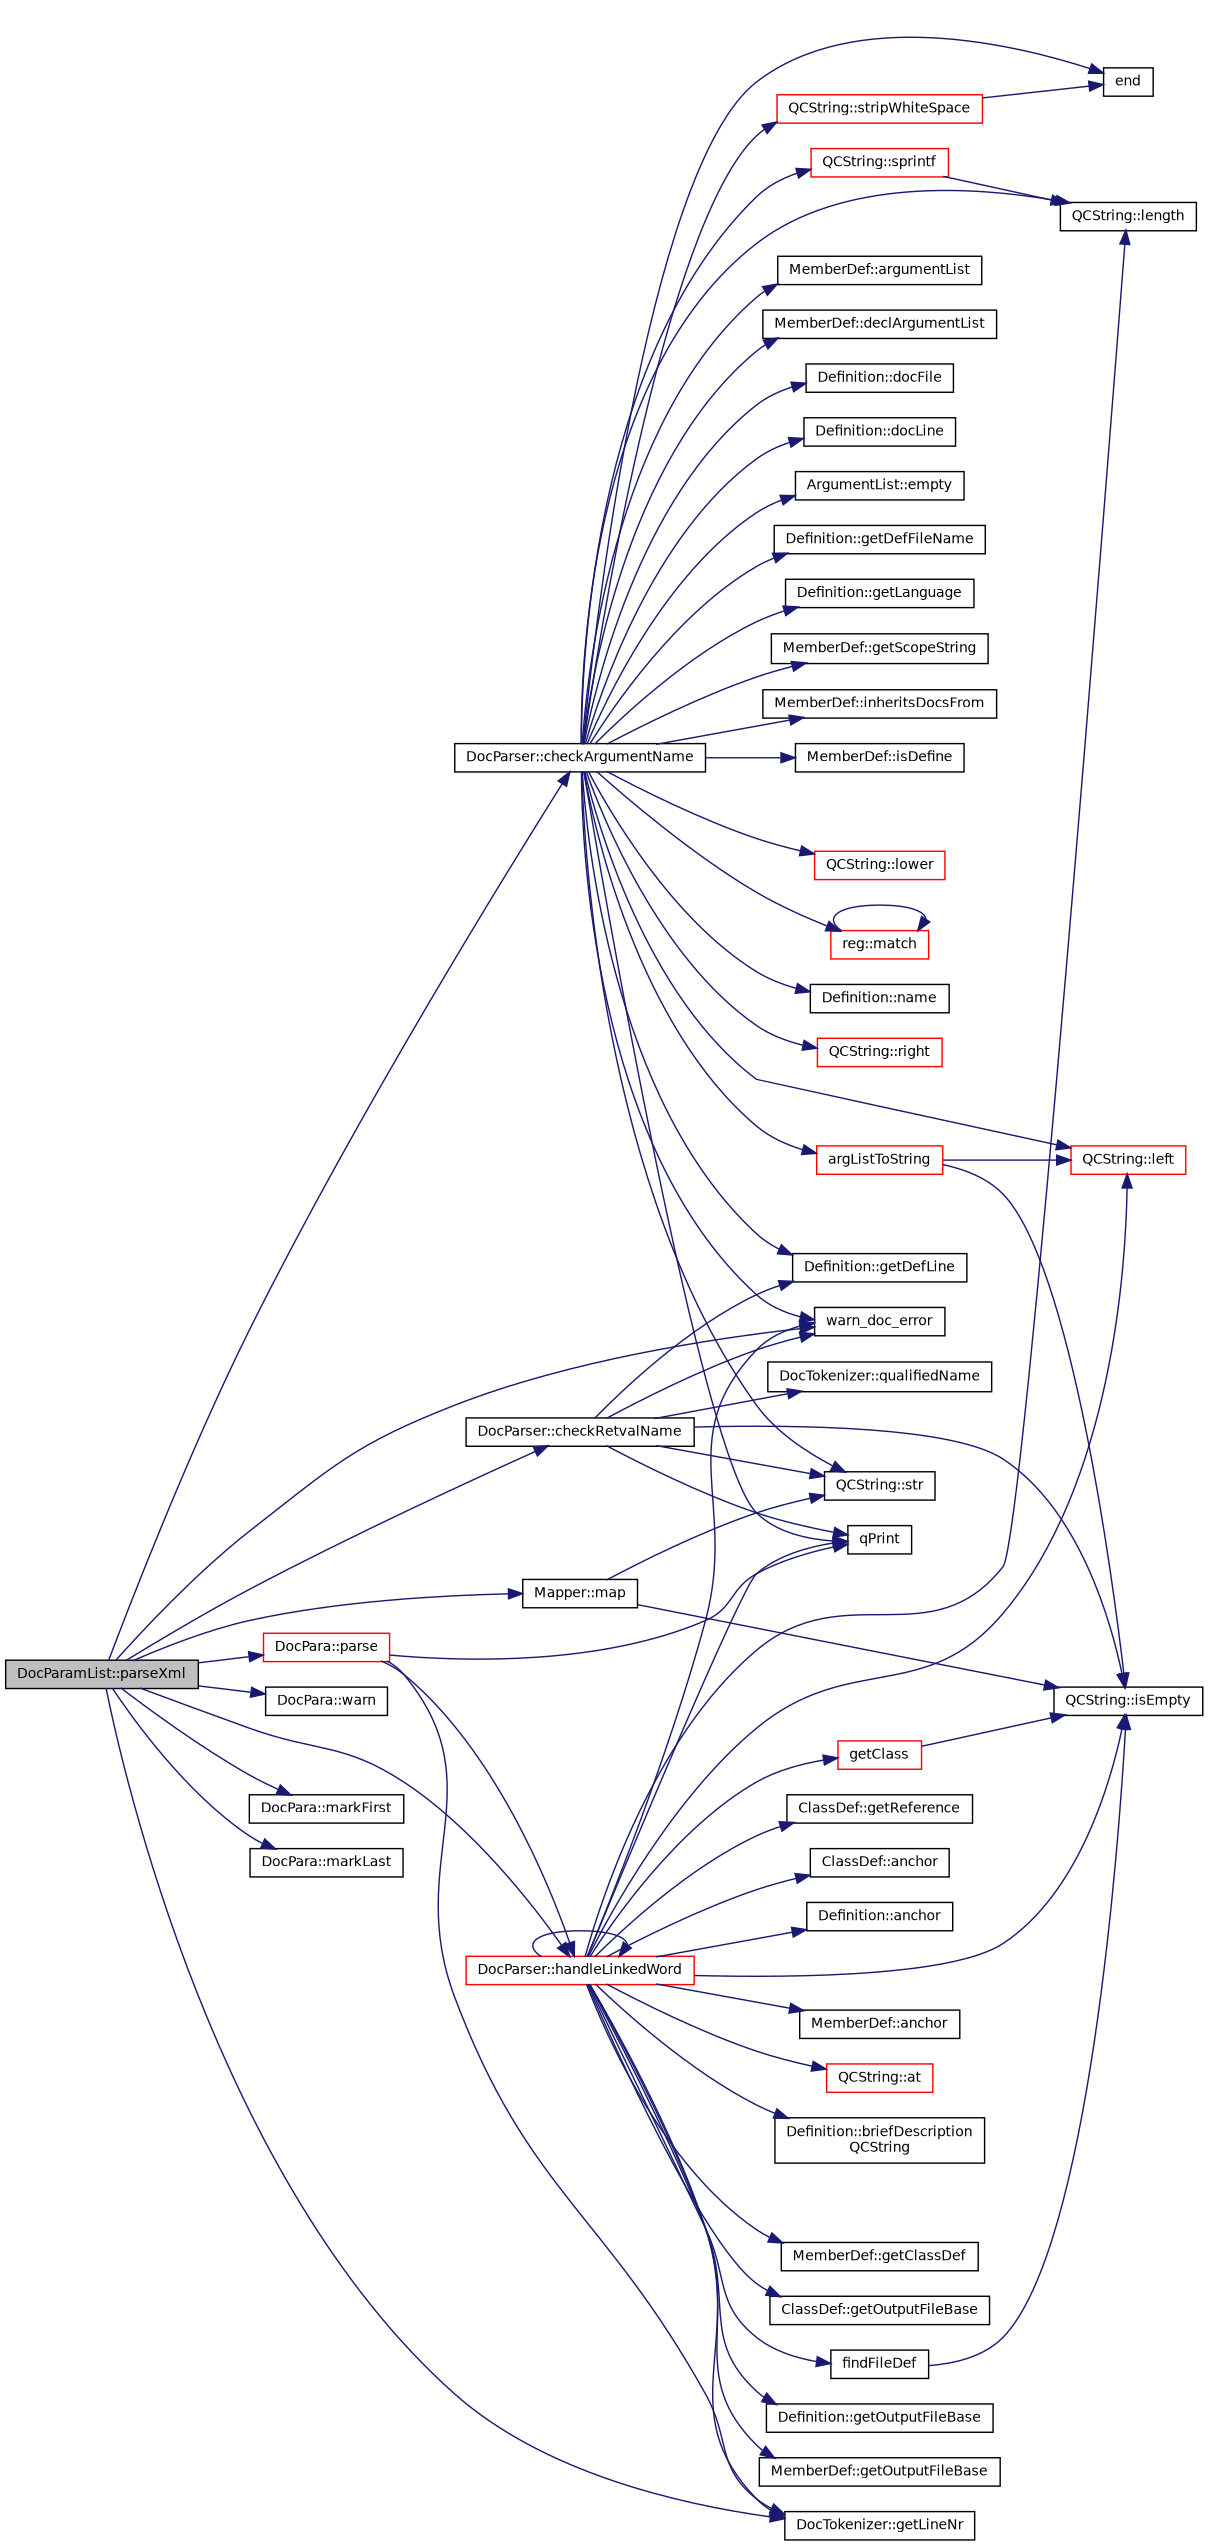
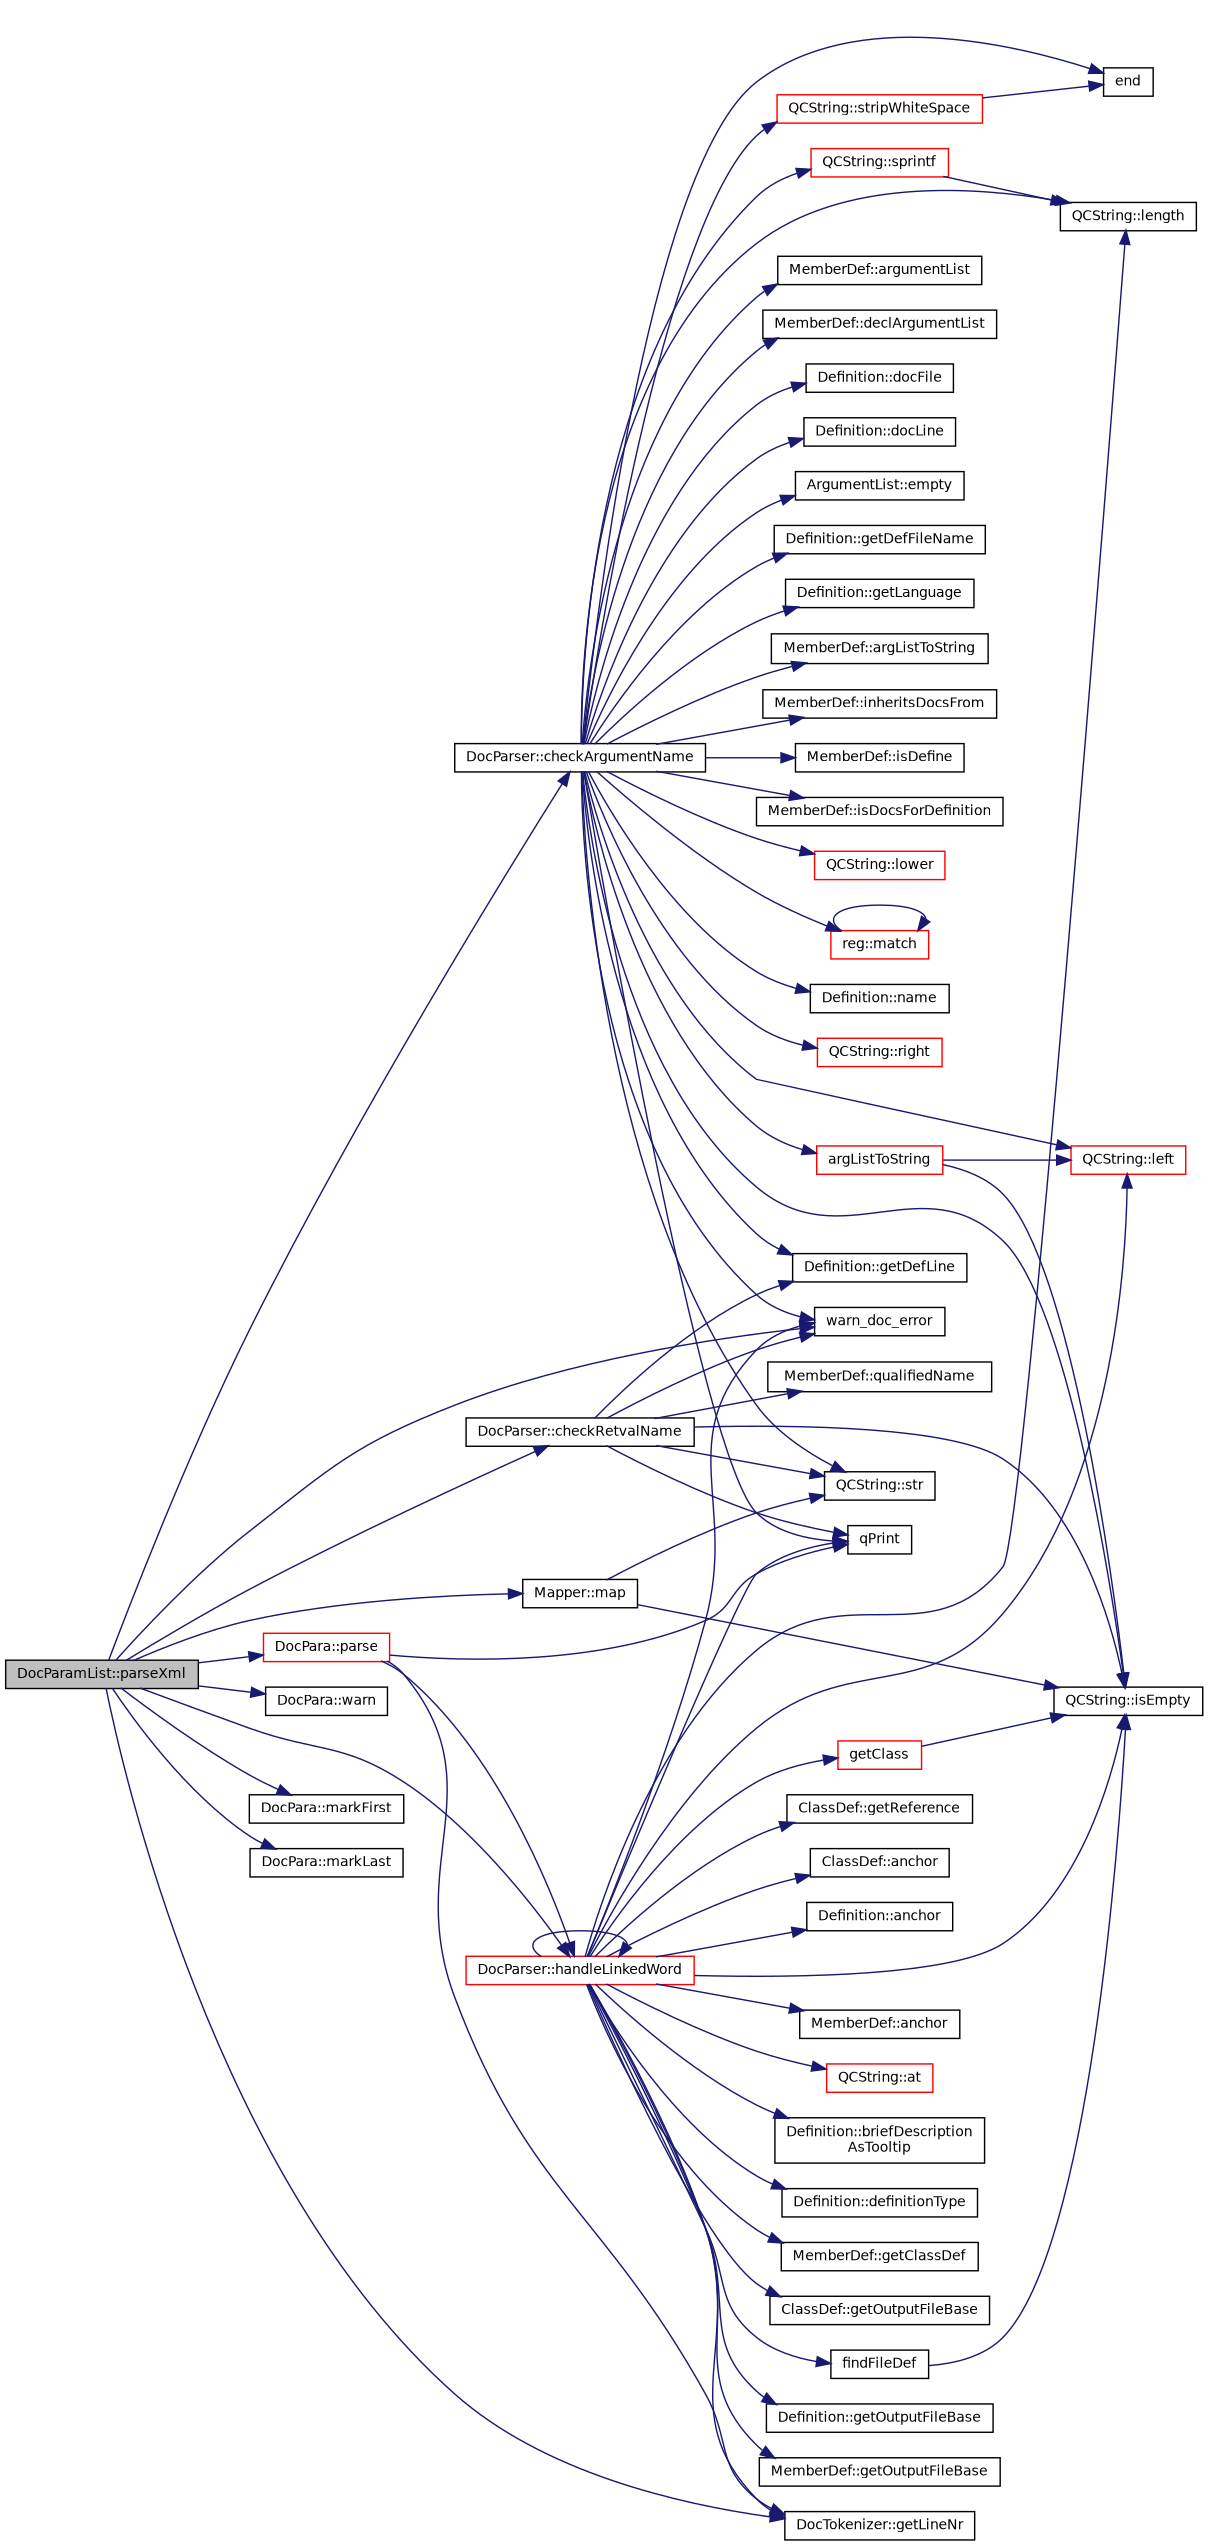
node "MemberDef::getScopeString": label "MemberDef::getScopeString" -> "MemberDef::argListToString"
node "MemberDef::isDocsForDefinition": added
edge "DocParser::checkArgumentName" -> "QCString::isEmpty": added
node "DocTokenizer::qualifiedName": label "DocTokenizer::qualifiedName" -> "MemberDef::qualifiedName"
node "Definition::briefDescription QCString": label "Definition::briefDescription QCString" -> "Definition::briefDescription AsTooltip"
node "Definition::definitionType": added
